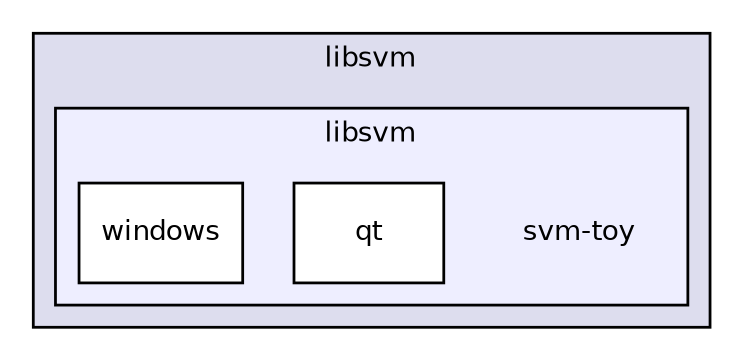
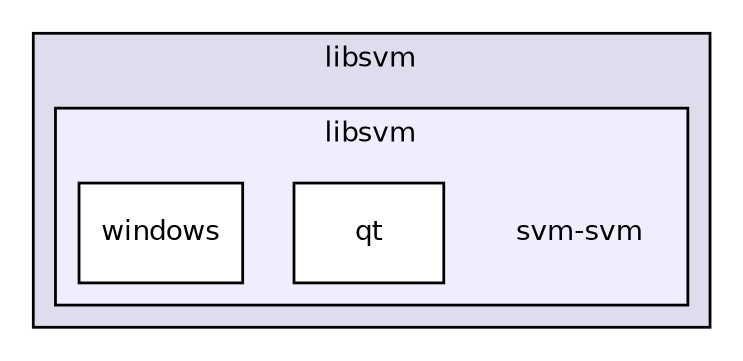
node "svm-toy": label "svm-toy" -> "svm-svm"
